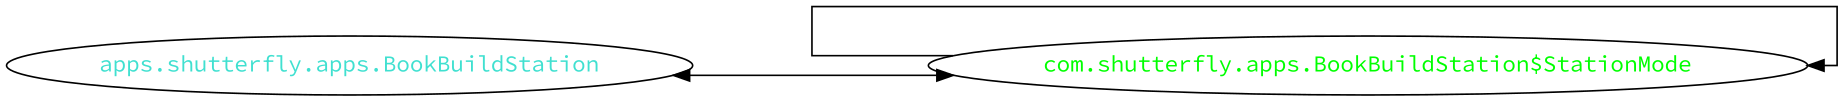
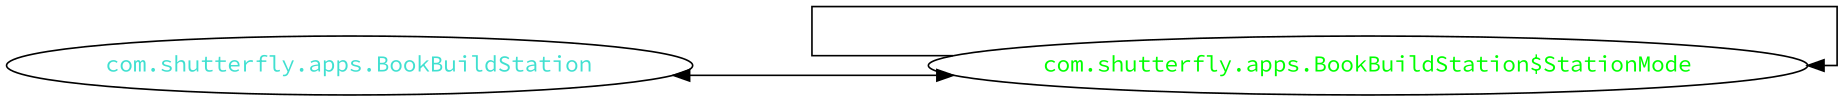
node "apps.shutterfly.apps.BookBuildStation": label "apps.shutterfly.apps.BookBuildStation" -> "com.shutterfly.apps.BookBuildStation"
